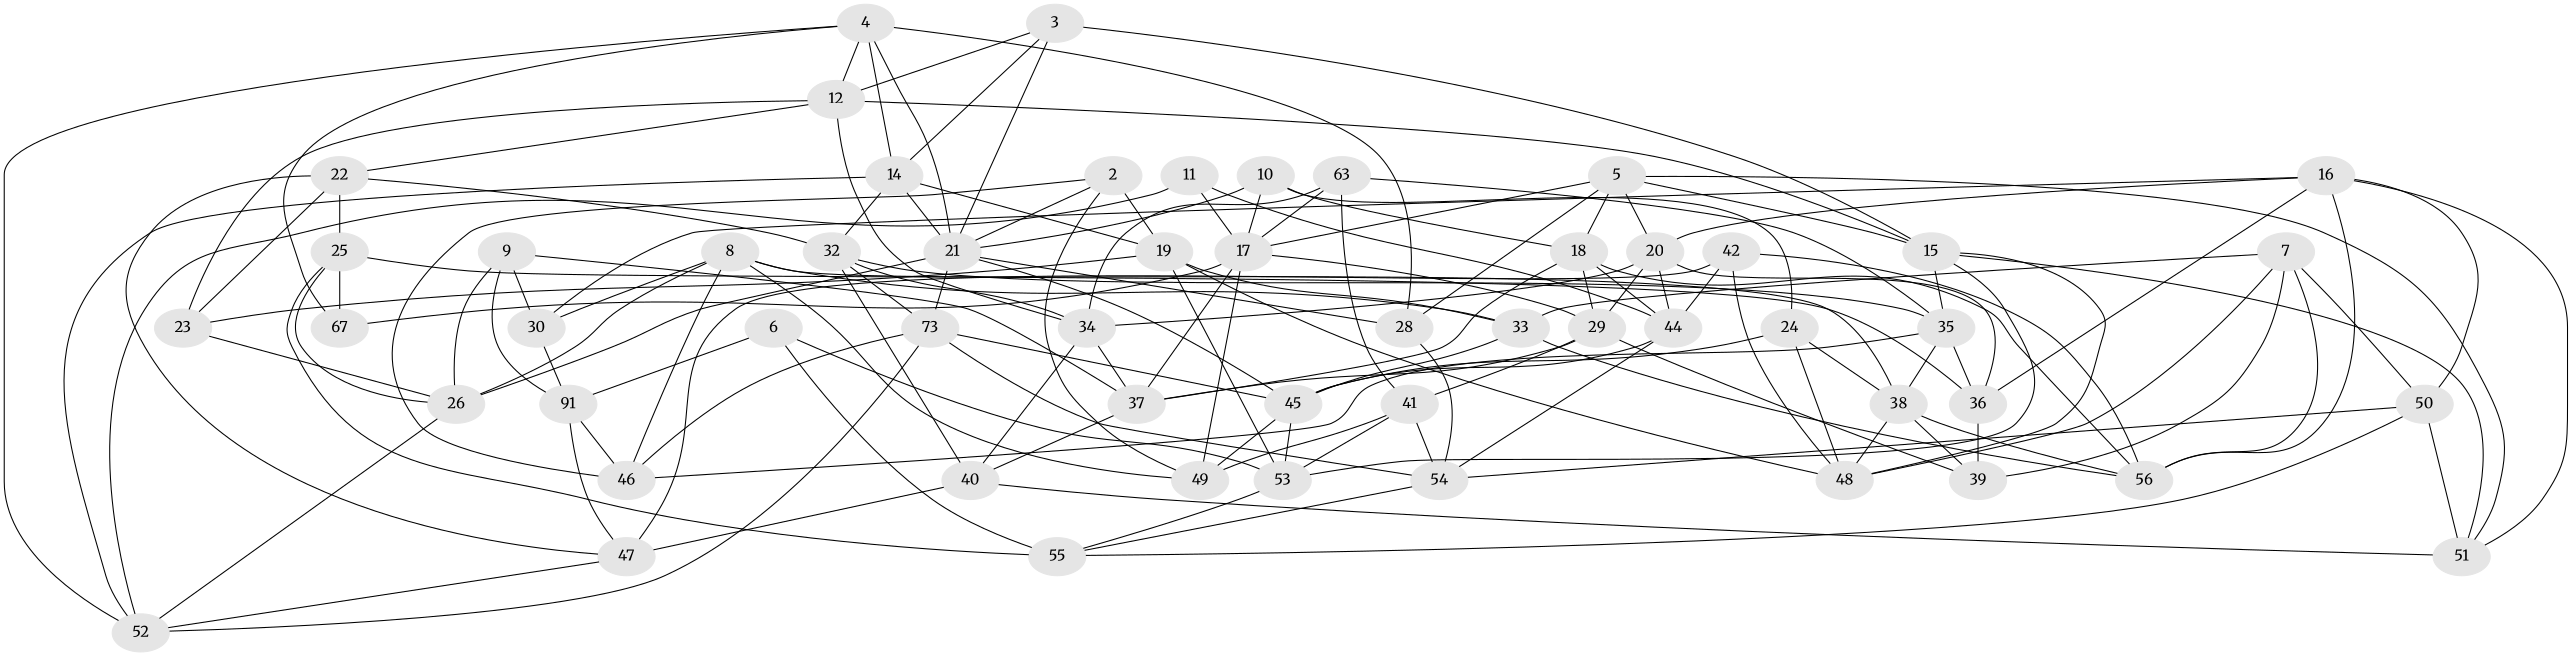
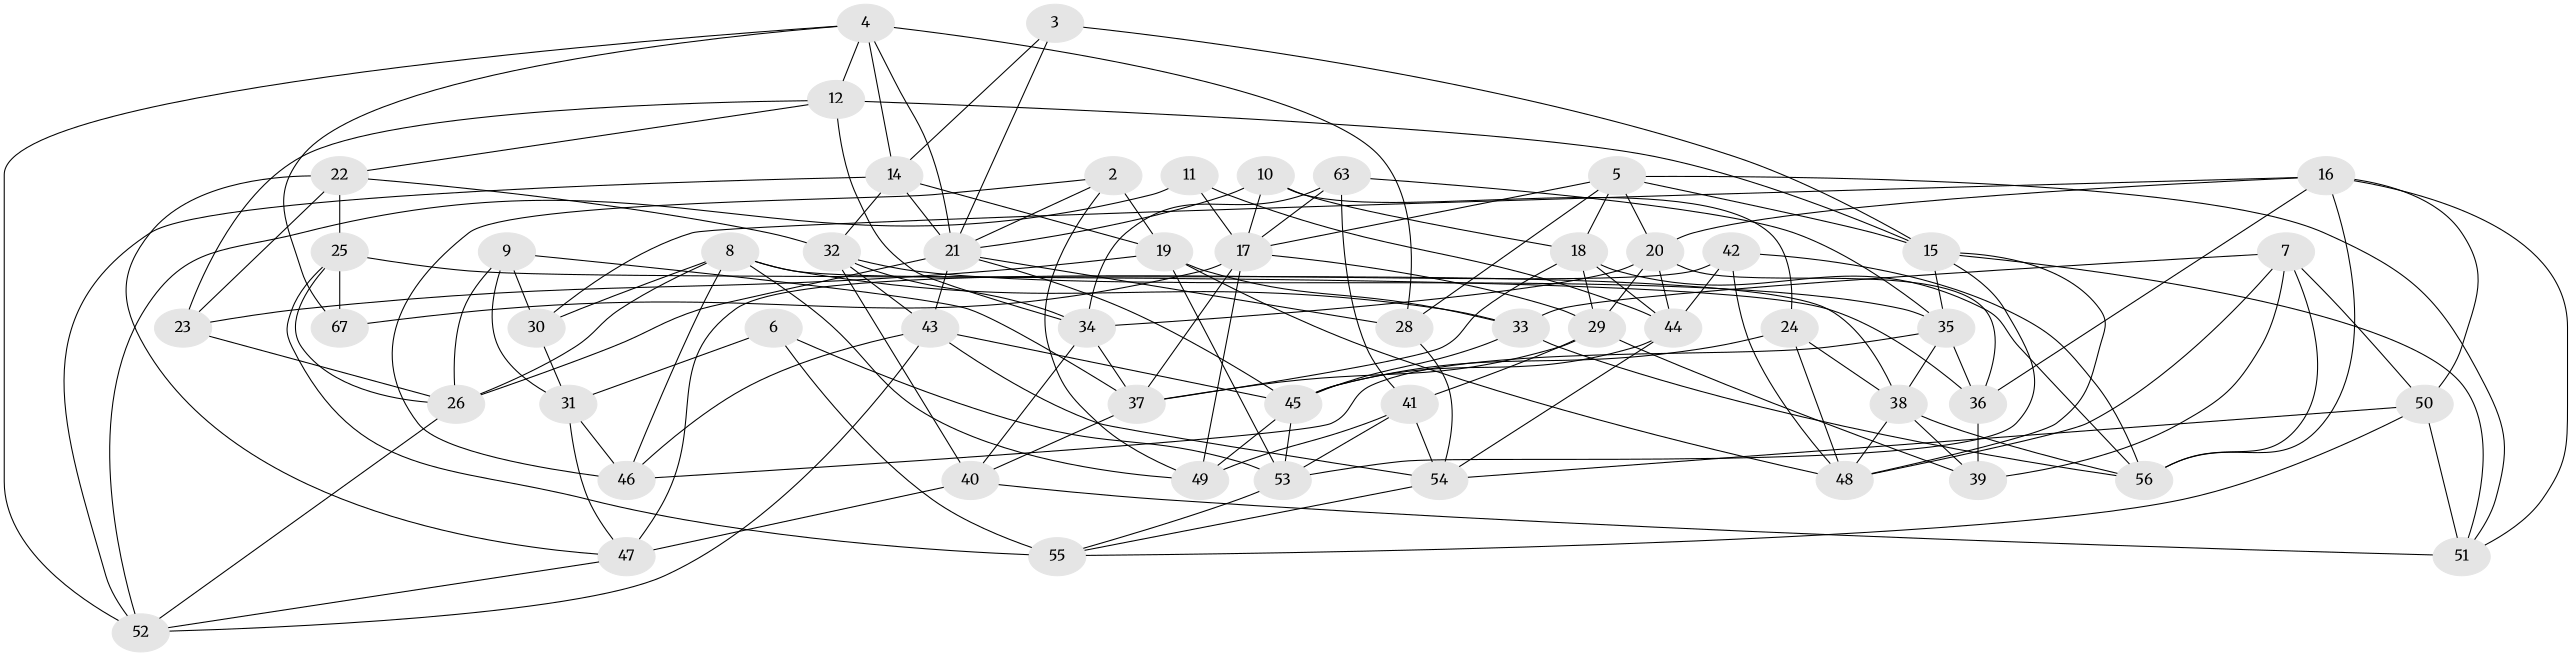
edge "3" -- "12": removed
node "73": label "73" -> "43"
node "91": label "91" -> "31"
